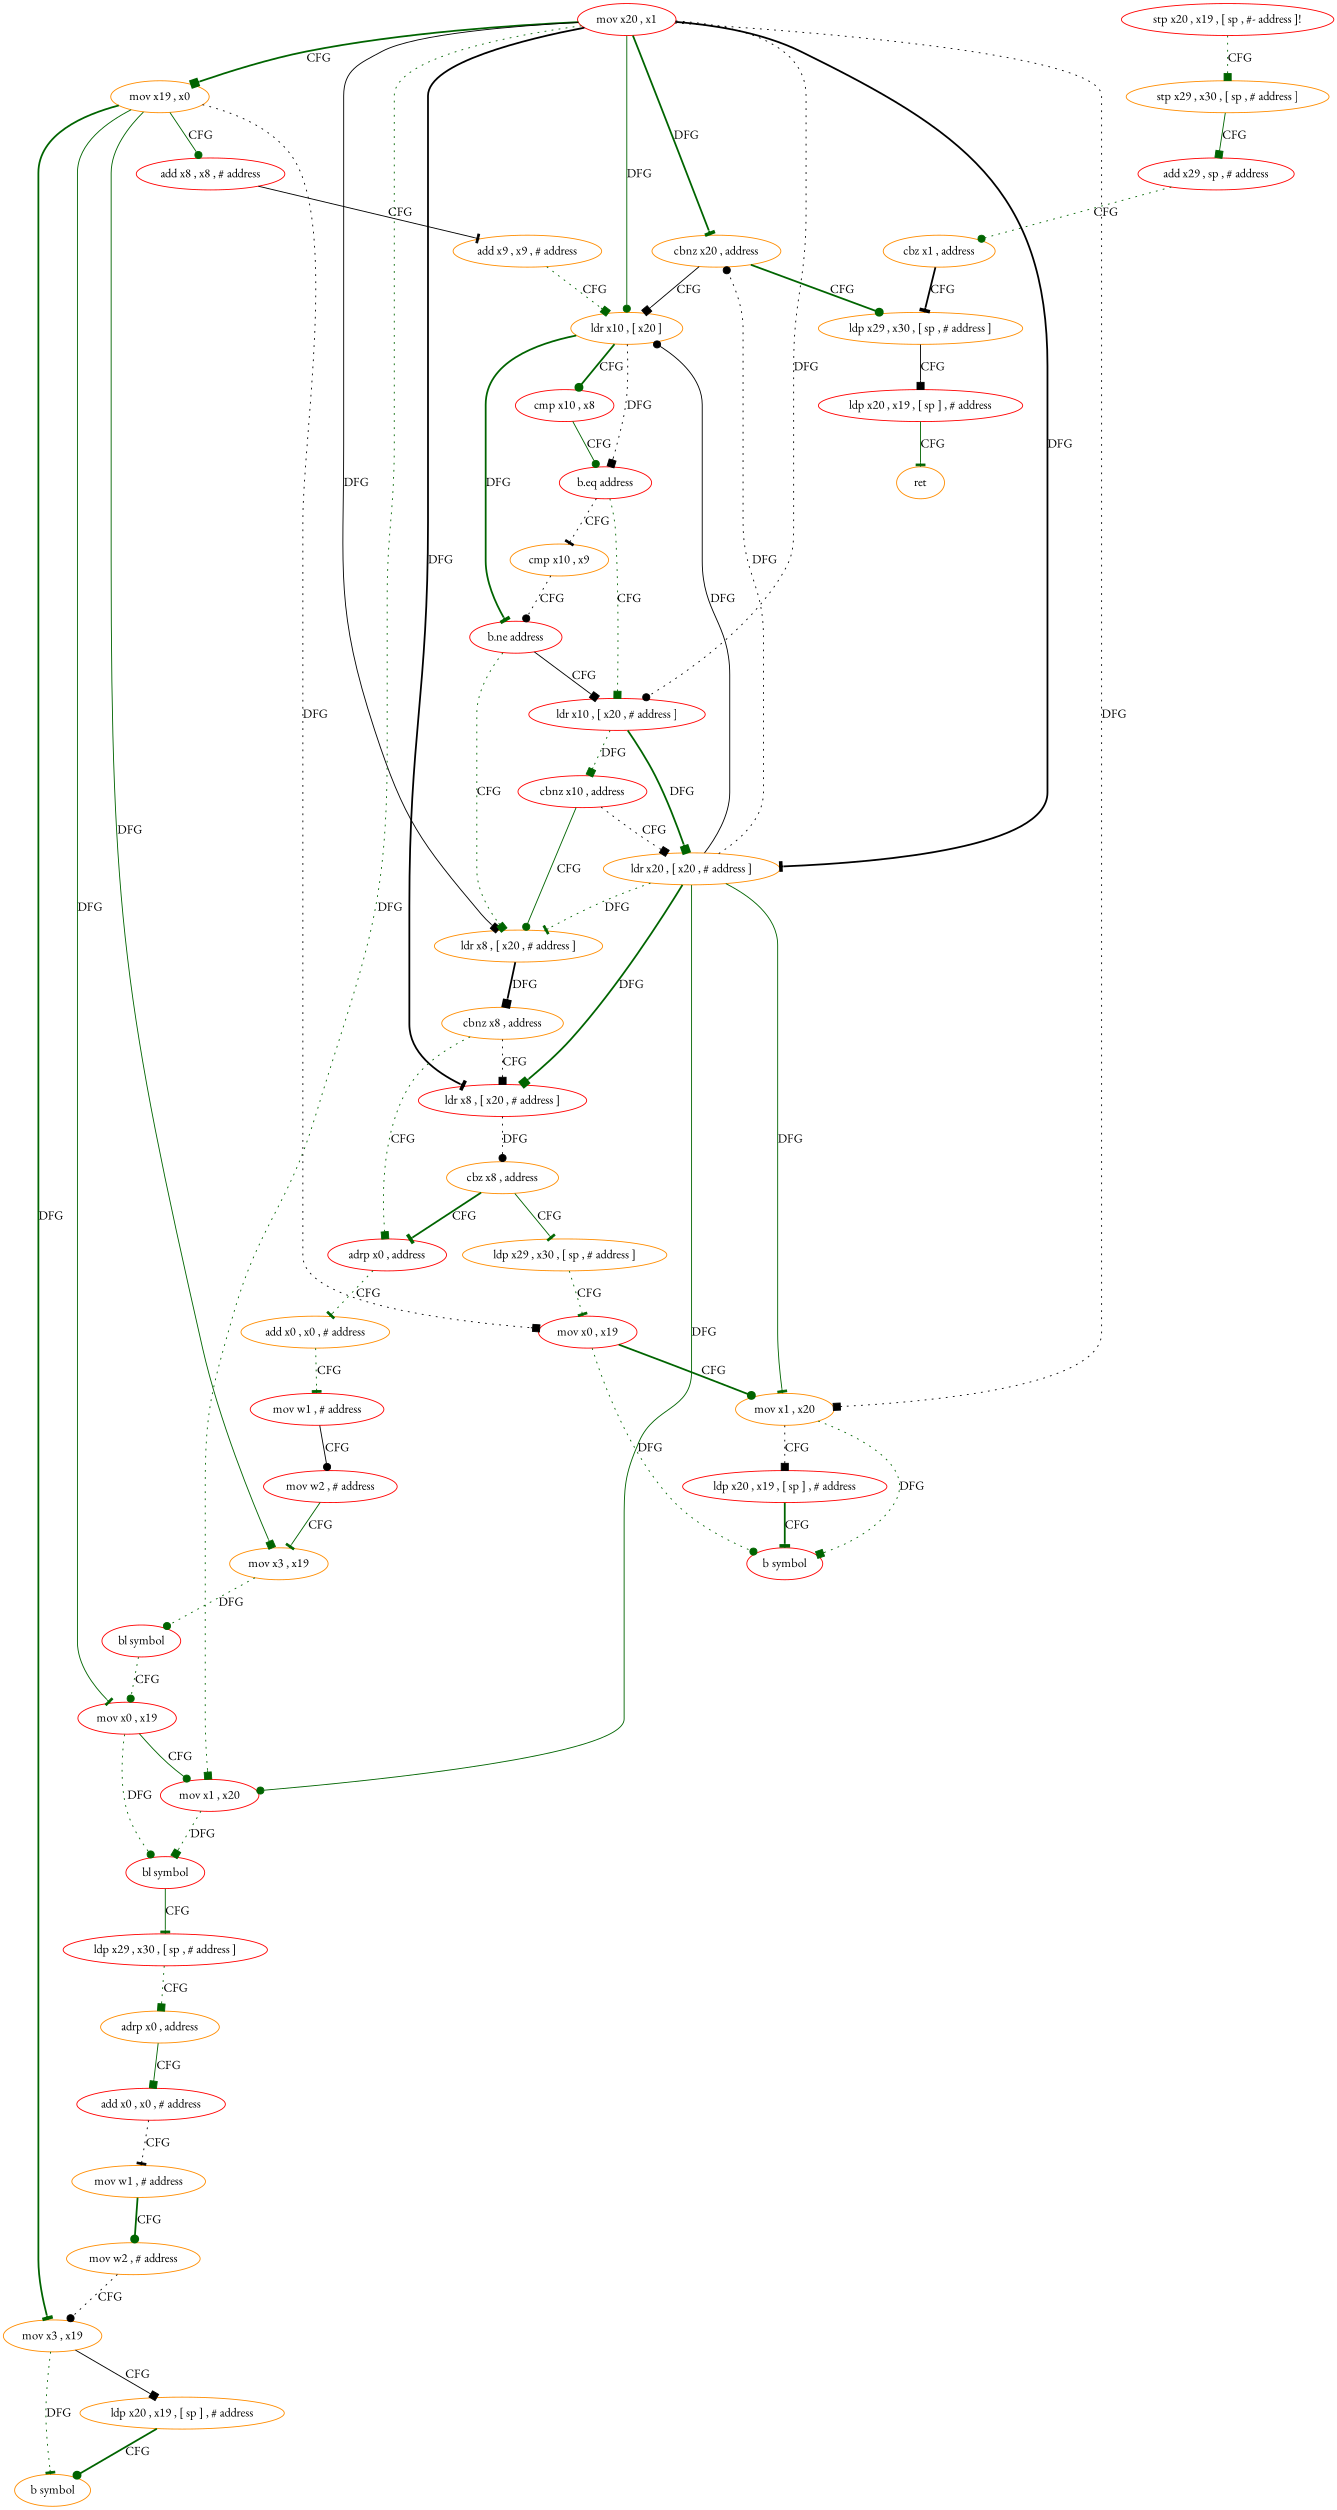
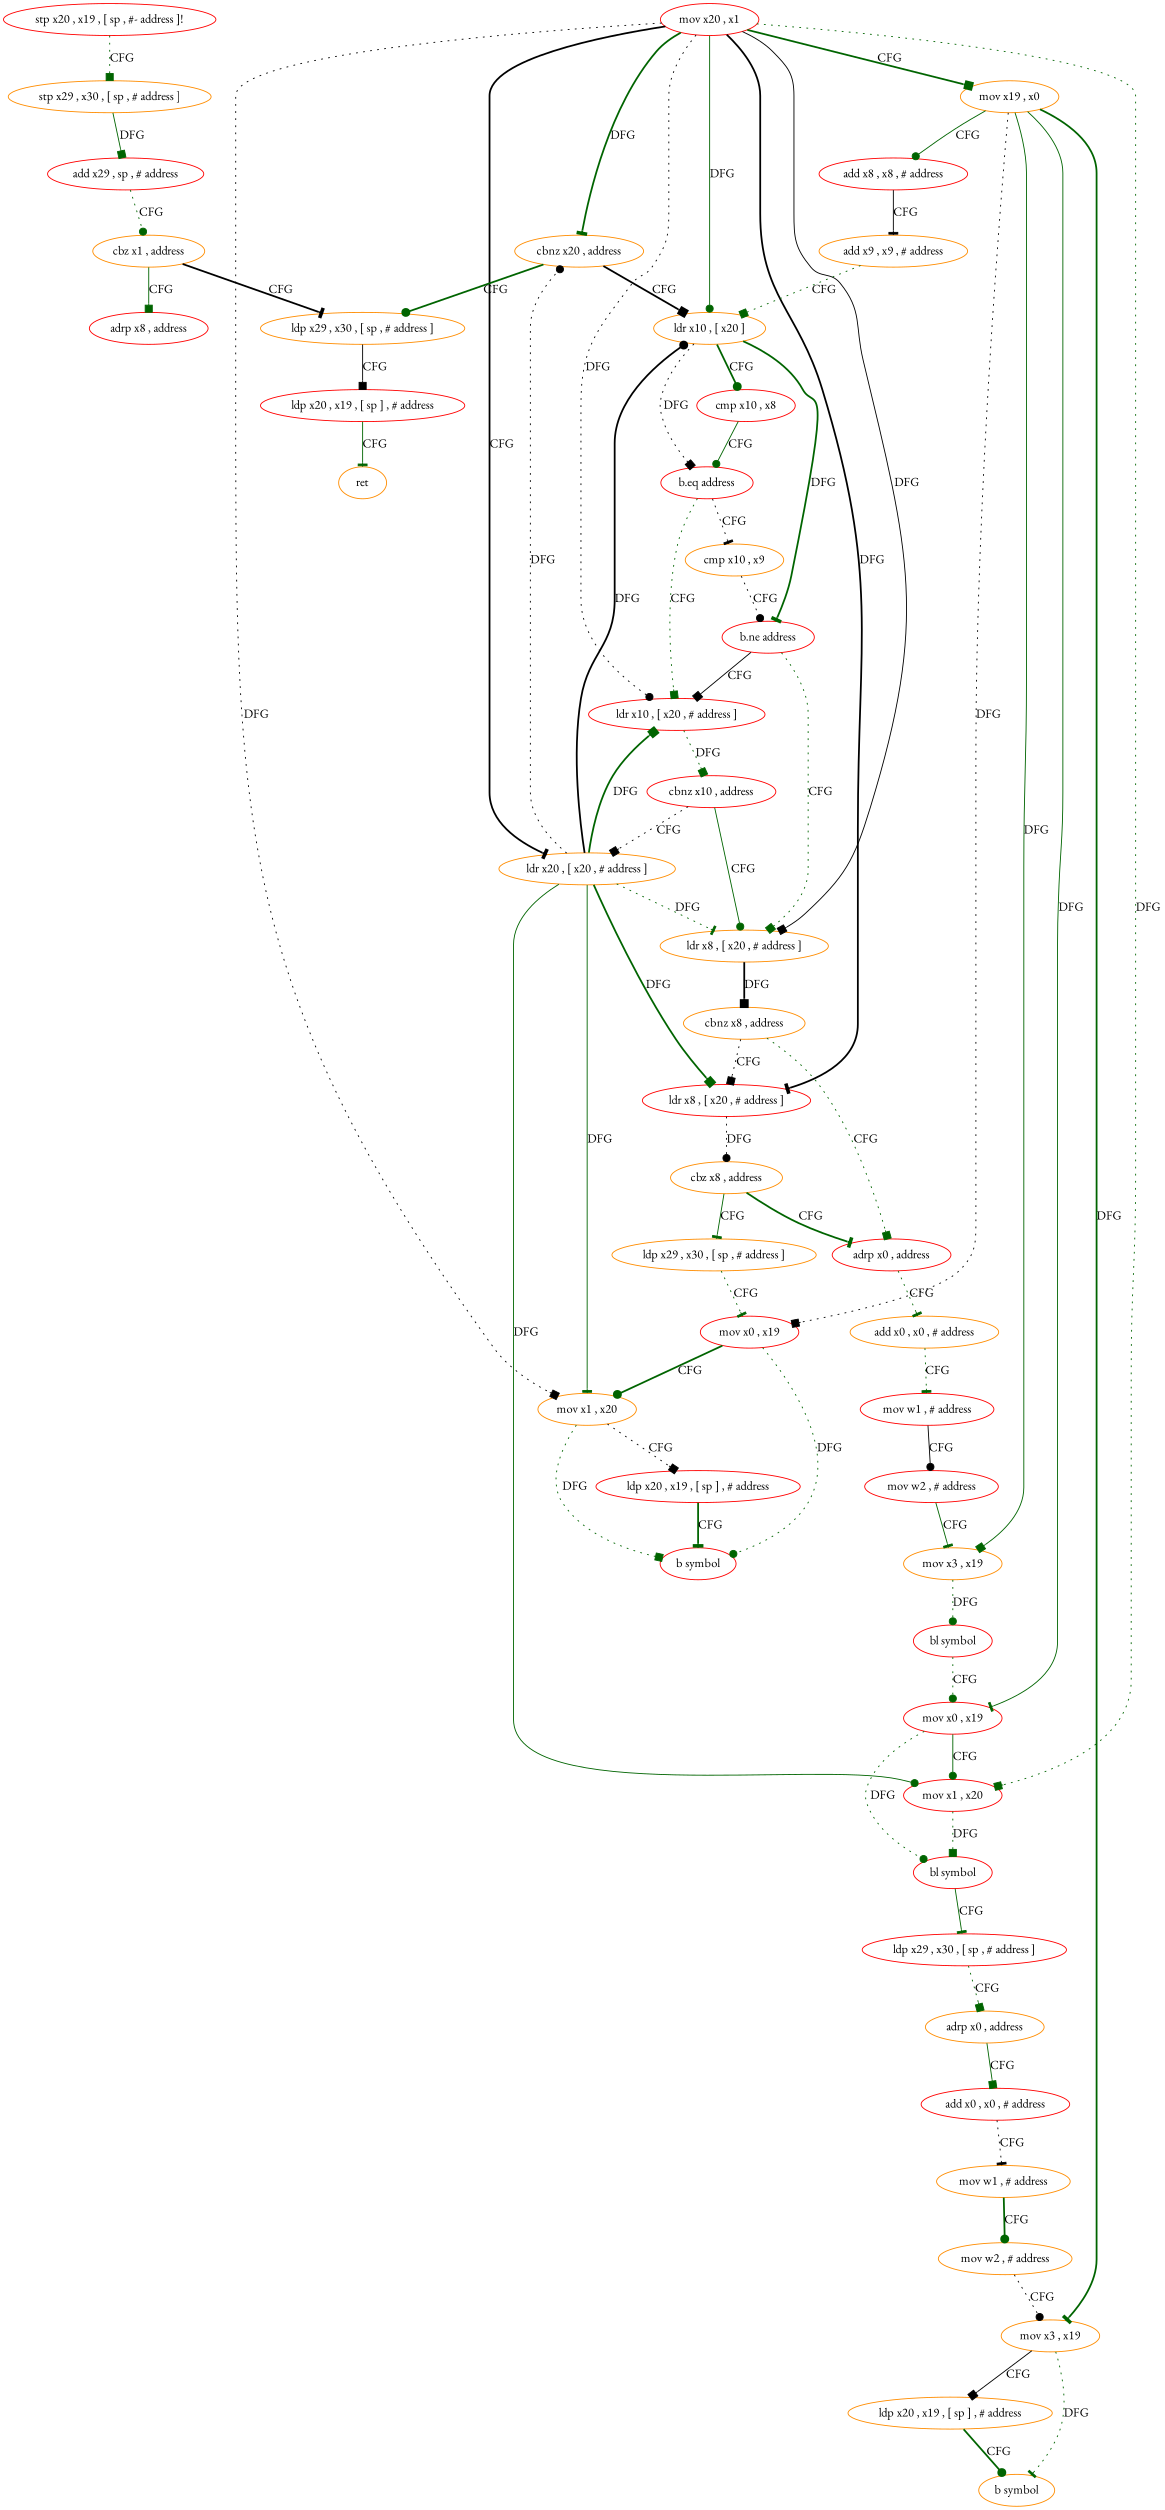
edge "stp x29 , x30 , [ sp , # address ]" -> "add x29 , sp , # address": label "CFG" -> "DFG"
edge "cbnz x20 , address" -> "ldr x10 , [ x20 ]": style solid -> bold
node "adrp x8 , address": added
edge "mov x20 , x1" -> "ldr x20 , [ x20 , # address ]": label "DFG" -> "CFG"
edge "ldr x20 , [ x20 , # address ]" -> "ldr x10 , [ x20 ]": style solid -> bold
edge "ldr x10 , [ x20 , # address ]" -> "ldr x20 , [ x20 , # address ]": reversed
